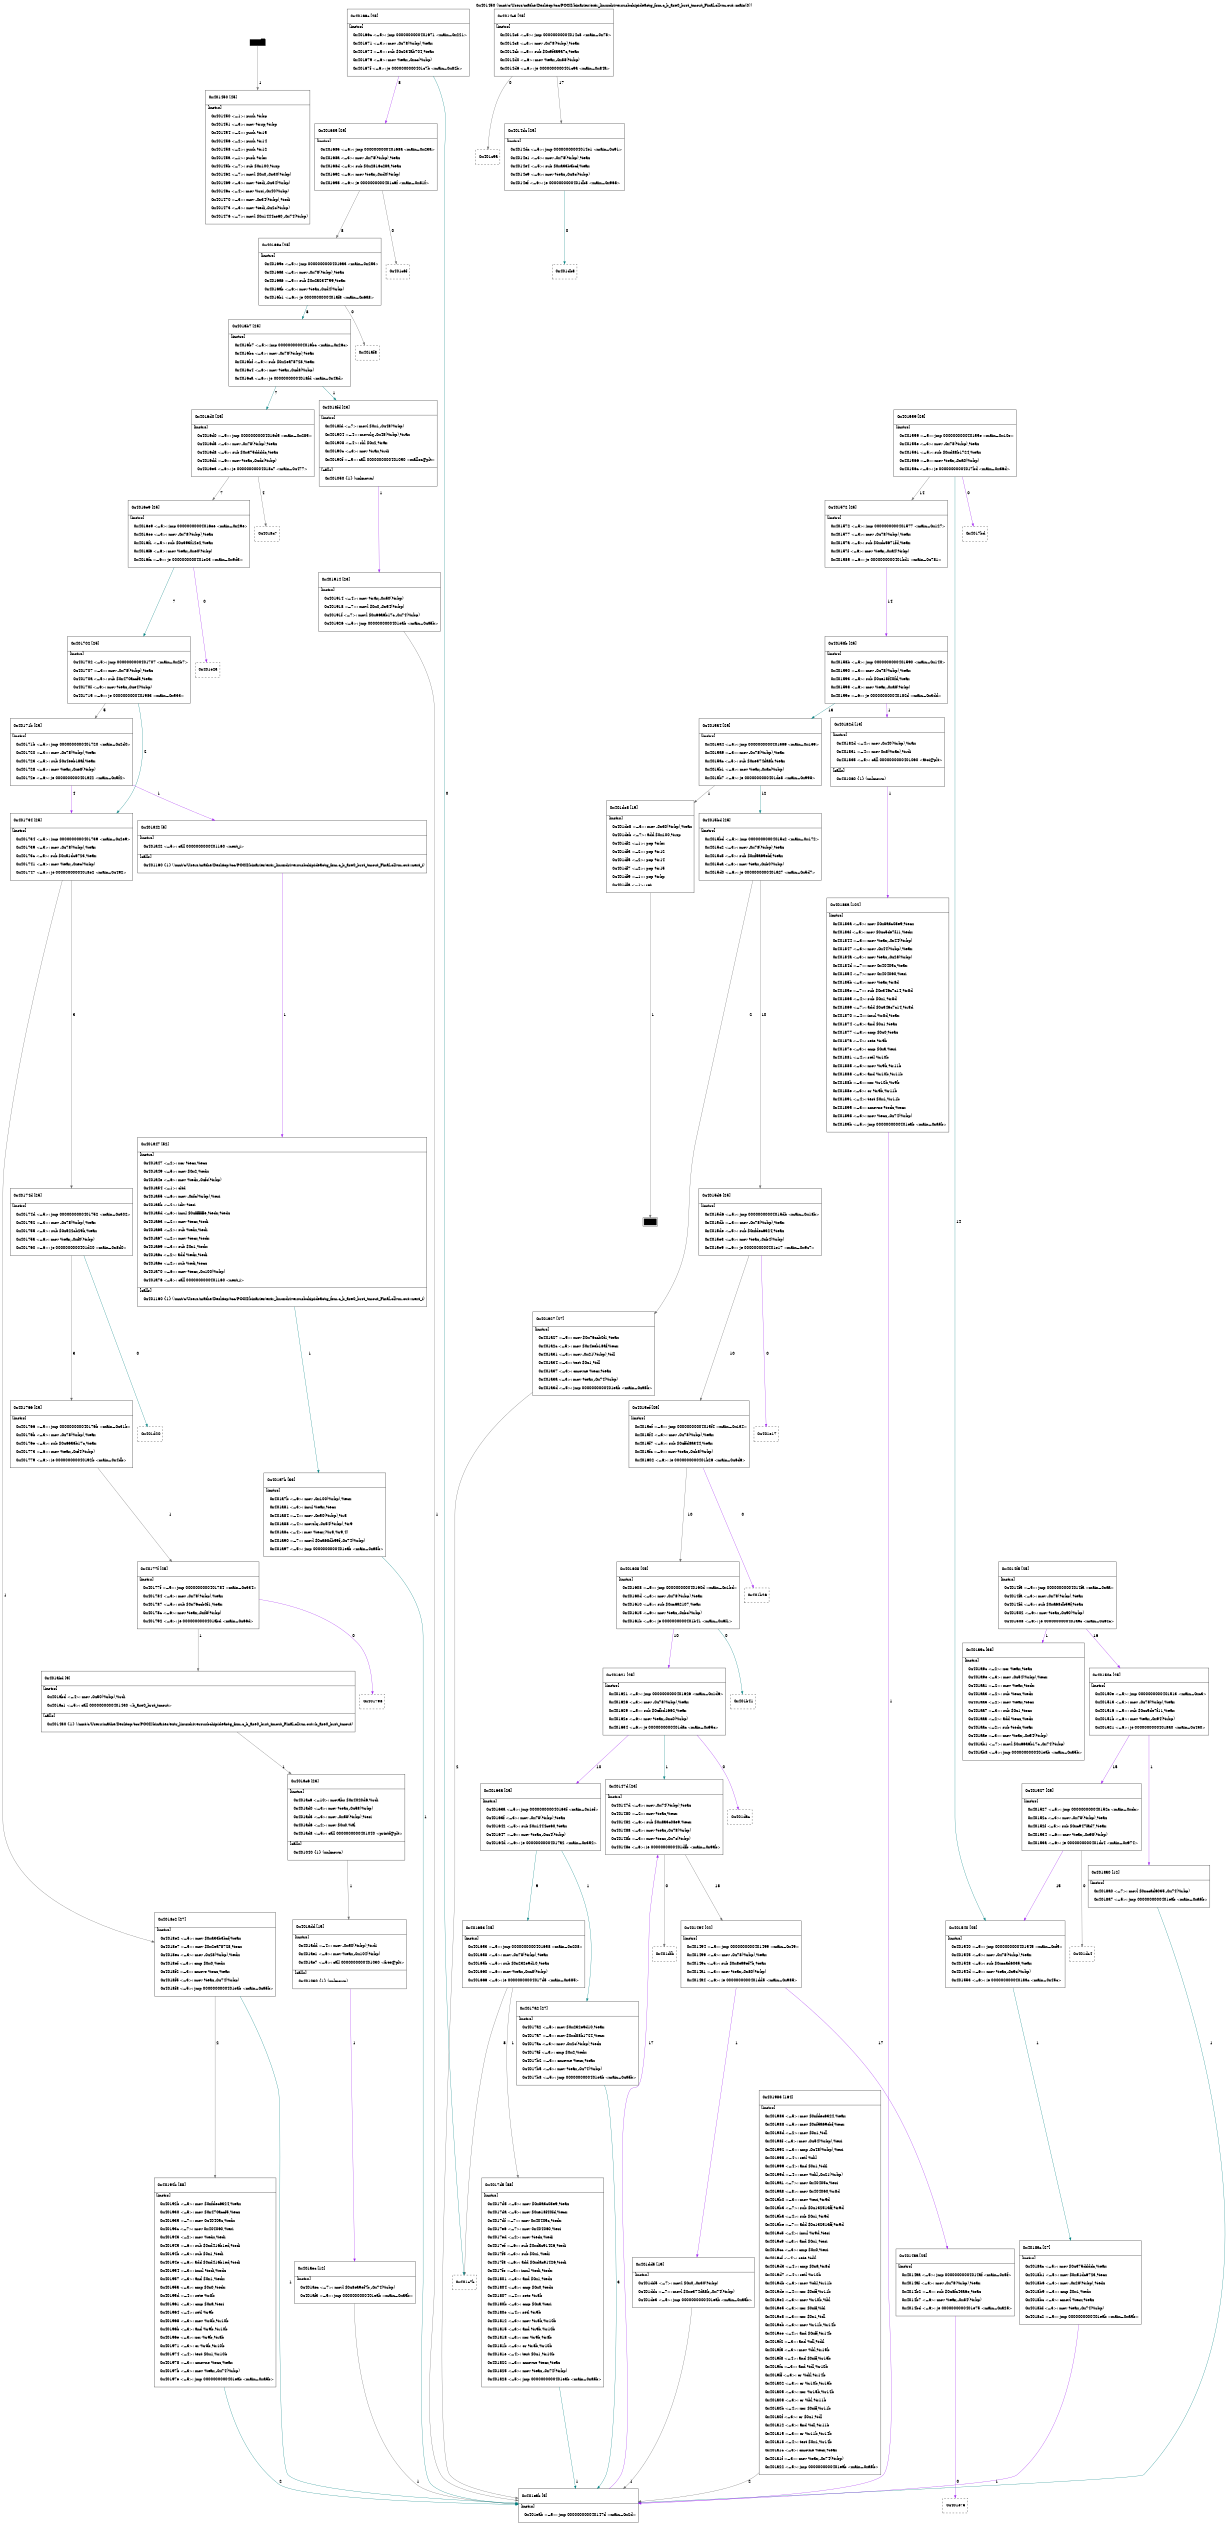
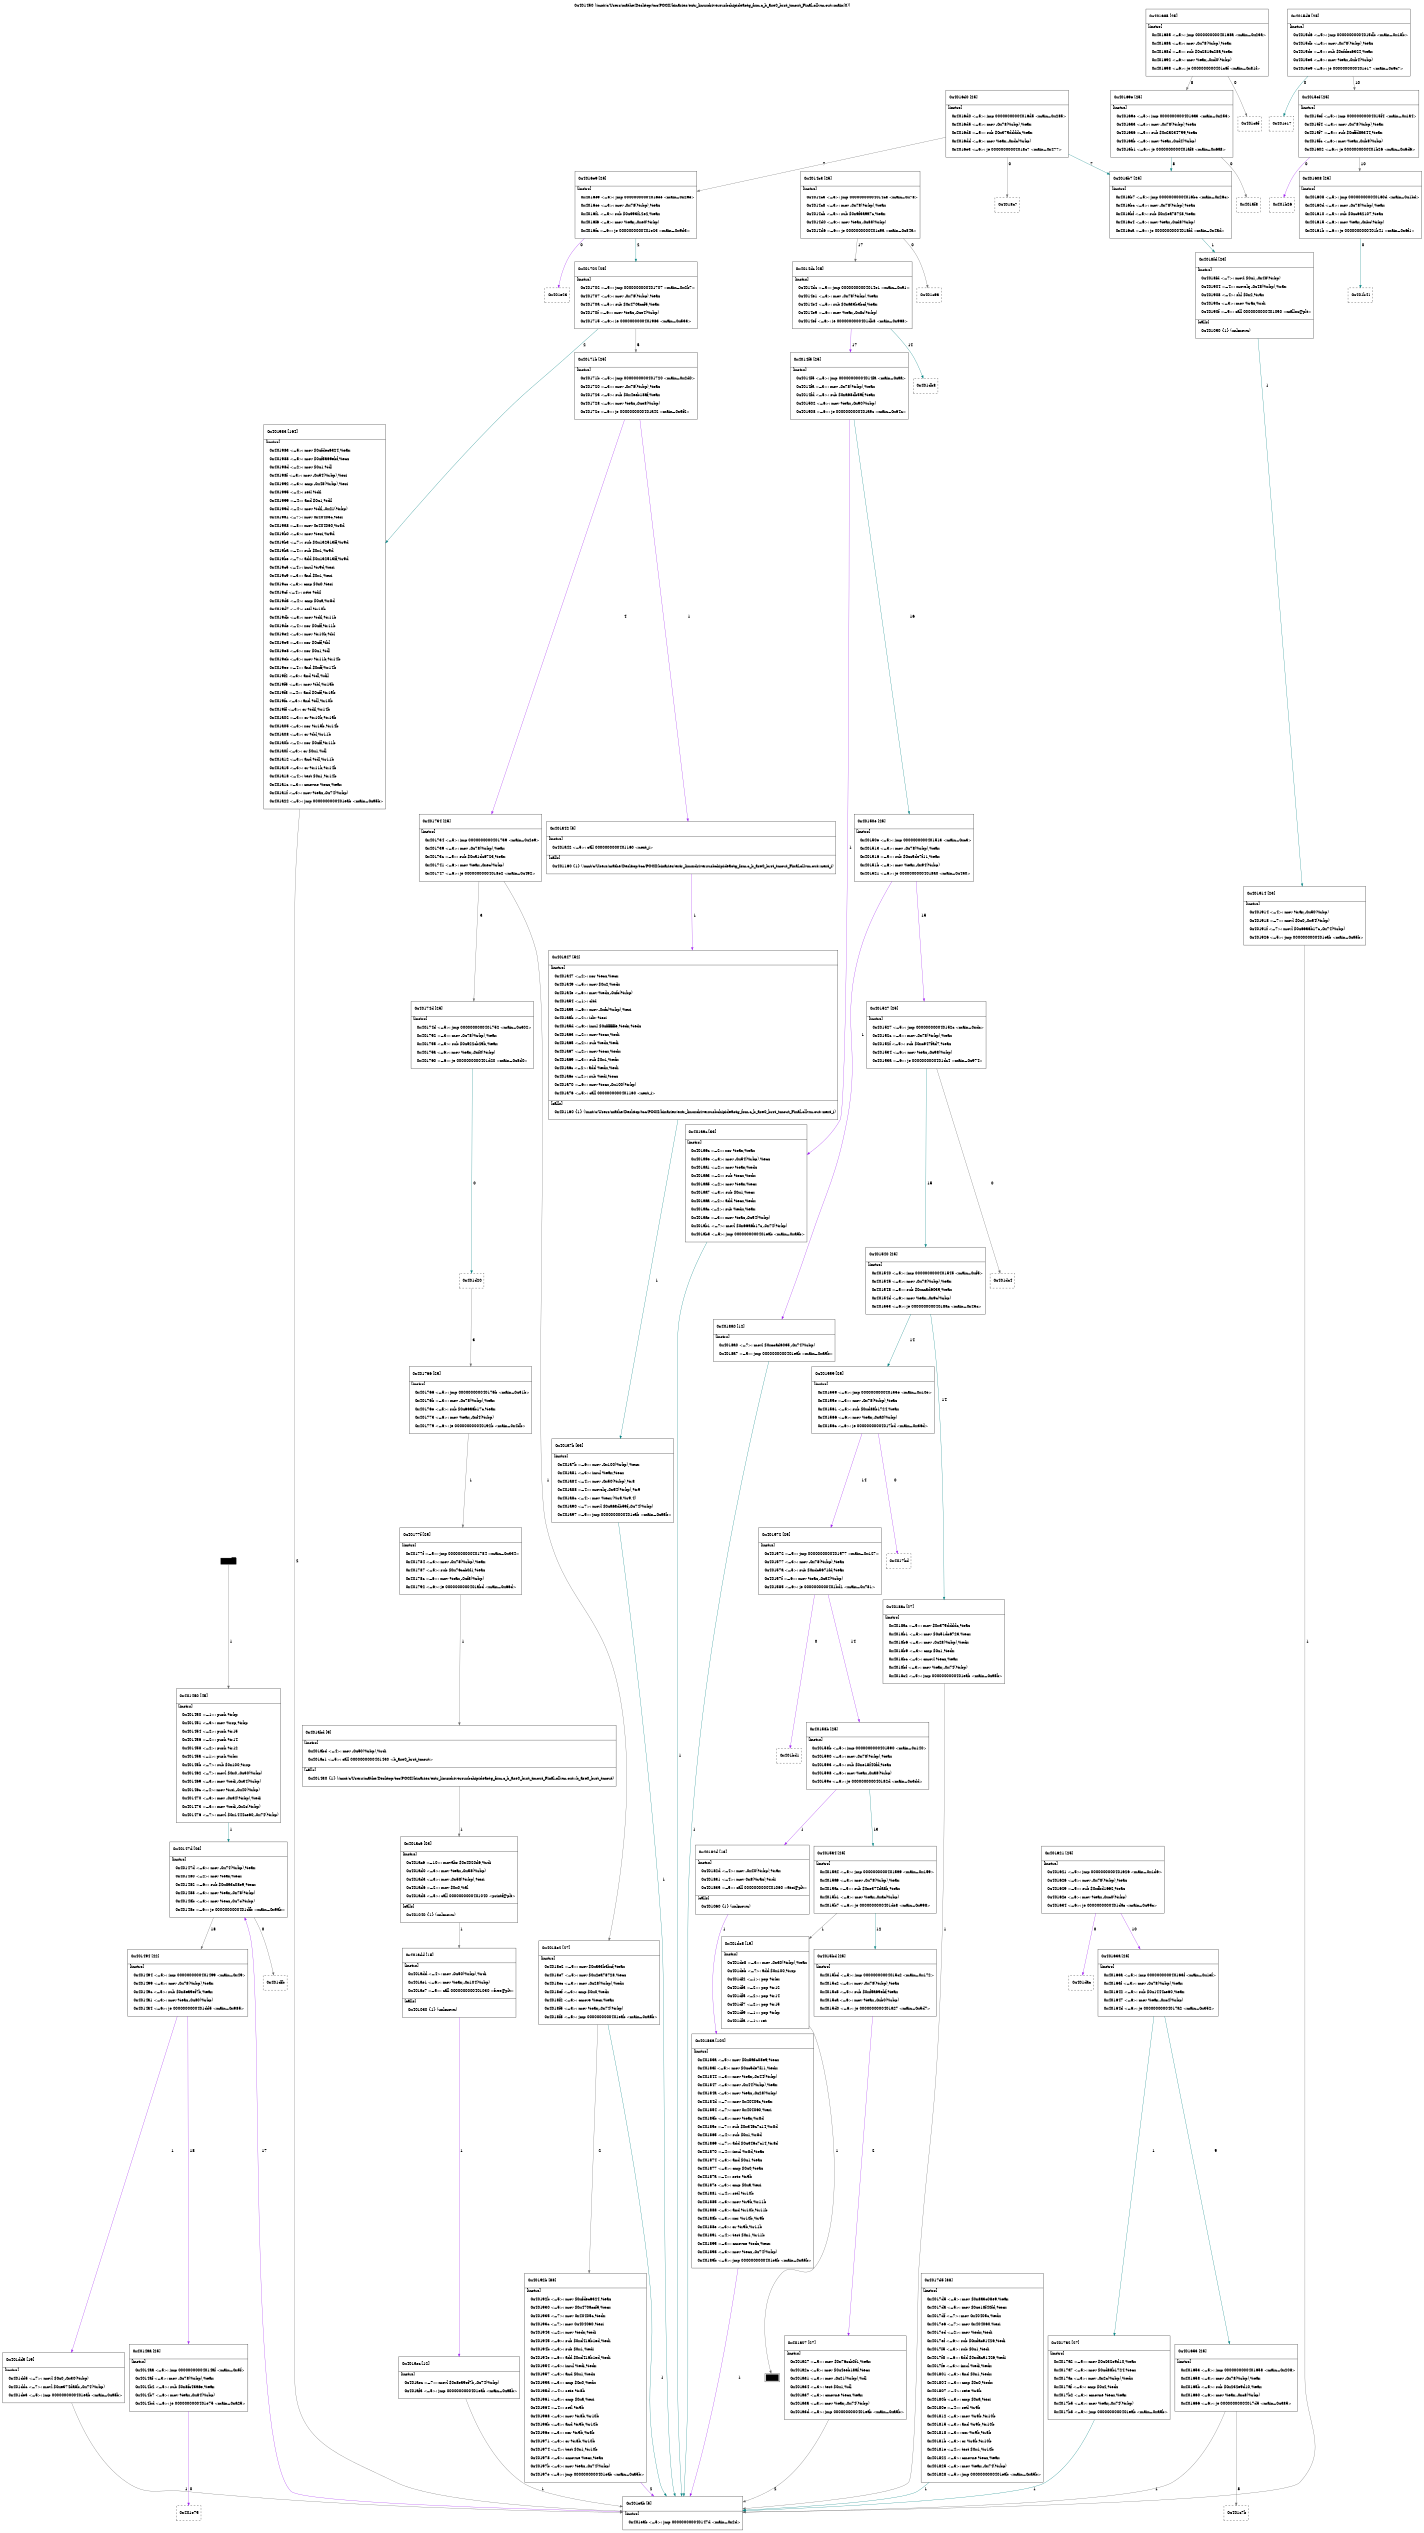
node "0x40166c [25]": removed
edge "0x4014dc [25]" -> "0x401db8": label " 0" -> " 14"
edge "0x4014dc [25]" -> "0x4014f5 [25]": added, label "17"
edge "0x4016b7 [25]" -> "0x4016d0 [25]": reversed
edge "0x401559 [25]" -> "0x401572 [25]": color gray40 -> purple
edge "0x4016d0 [25]" -> "0x4018c7": label " 4" -> " 0"
edge "0x4018fd [23]" -> "0x401914 [23]": color purple -> teal
edge "0x4016e9 [25]" -> "0x401702 [25]": label " 7" -> " 2"
edge "0x401702 [25]" -> "0x401734 [25]": now "0x401702 [25]" -> "0x401983 [164]"
edge "0x4015bd [25]" -> "0x4015d6 [25]": removed, label "10"
edge "0x4015bd [25]" -> "0x401a27 [27]": color gray40 -> purple
edge "0x401559 [25]" -> "0x401540 [25]": reversed
edge "0x40174d [25]" -> "0x401766 [25]": now "0x401d20" -> "0x401766 [25]"
edge "0x4015d6 [25]" -> "0x401e17": color purple -> teal
edge "0x401608 [25]" -> "0x401621 [25]": removed, label "10"
edge "0x4014f5 [25]" -> "0x40150e [25]": color purple -> teal
node "0x401798": removed
edge "0x401621 [25]" -> "0x40147d [23]": now "0x401450 [45]" -> "0x40147d [23]"
node "0x401bd1": added
edge "0x401a9c [33]" -> "0x401eab [5]": added, label "1"
edge "0x401527 [25]" -> "0x401540 [25]": color purple -> teal
edge "0x401494 [22]" -> "0x4014aa [25]": label " 17" -> " 18"
edge "0x401540 [25]" -> "0x4018ac [27]": label " 1" -> " 14"
edge "0x401653 [25]" -> "0x4017d5 [88]": now "0x401653 [25]" -> "0x401eab [5]"
edge "0x4017a2 [27]" -> "0x401eab [5]": label " 3" -> " 1"
edge "0x4018ac [27]" -> "0x401eab [5]": color purple -> gray40
edge "0x40192b [88]" -> "0x401eab [5]": color teal -> purple
